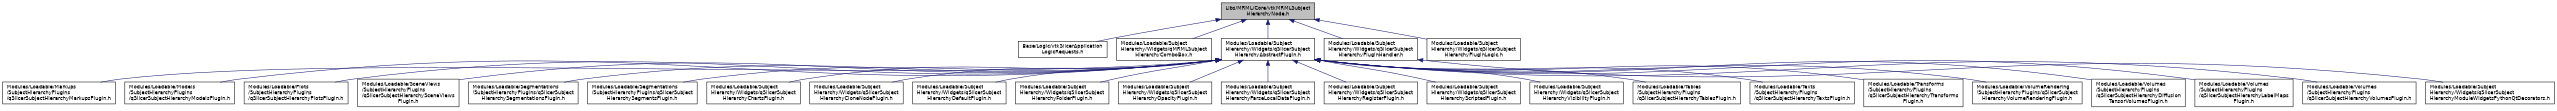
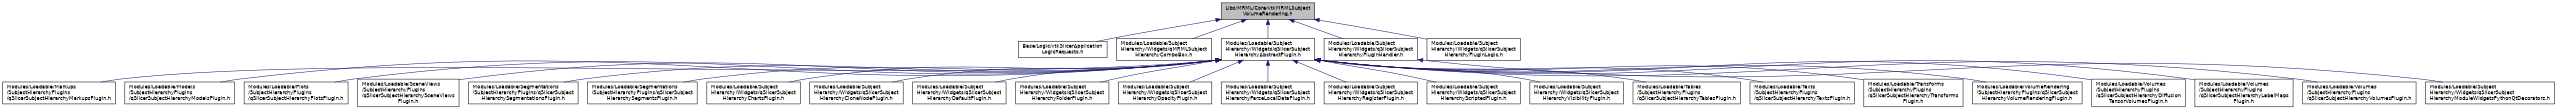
node "Libs/MRML/Core/vtkMRMLSubject HierarchyNode.h": label "Libs/MRML/Core/vtkMRMLSubject HierarchyNode.h" -> "Libs/MRML/Core/vtkMRMLSubject VolumeRendering.h"
